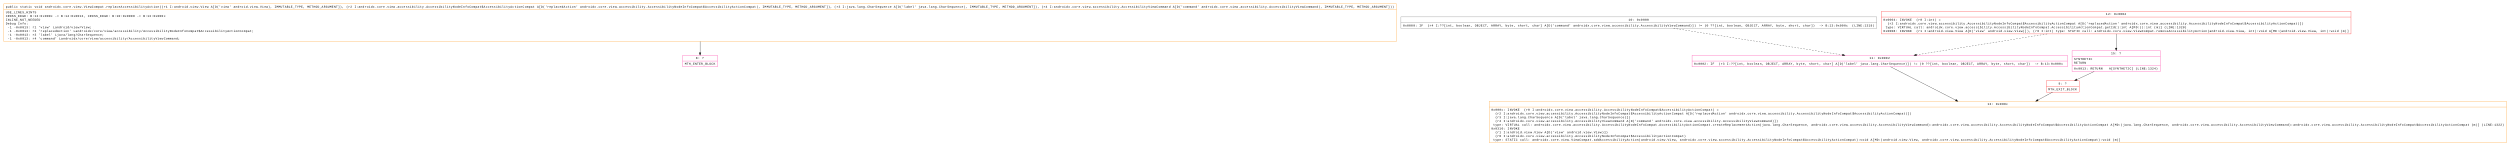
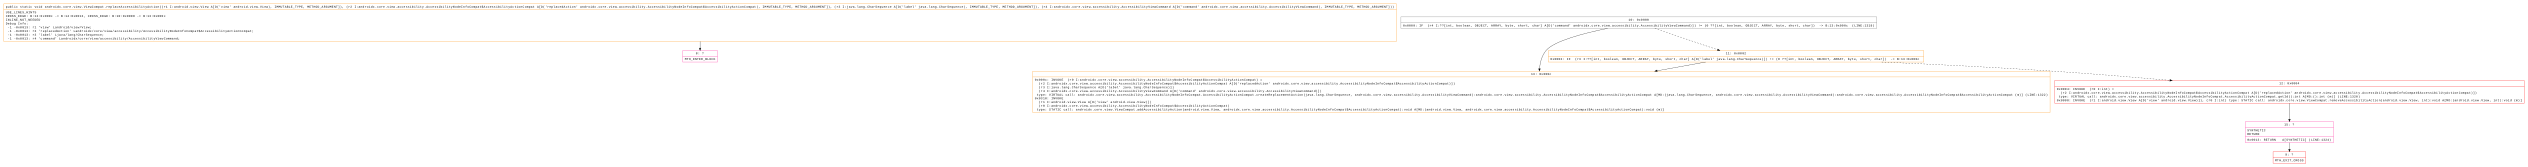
edge "12: 0x0004" -> "11: 0x0002": reversed
node "11: 0x0002": color deeppink -> darkorange
node "9: ?": text "MTH_EXIT_BLOCK" -> "MTH_EXIT_CROSS"
edge "9: ?" -> "13: 0x000c": now "10: 0x0000" -> "13: 0x000c"
